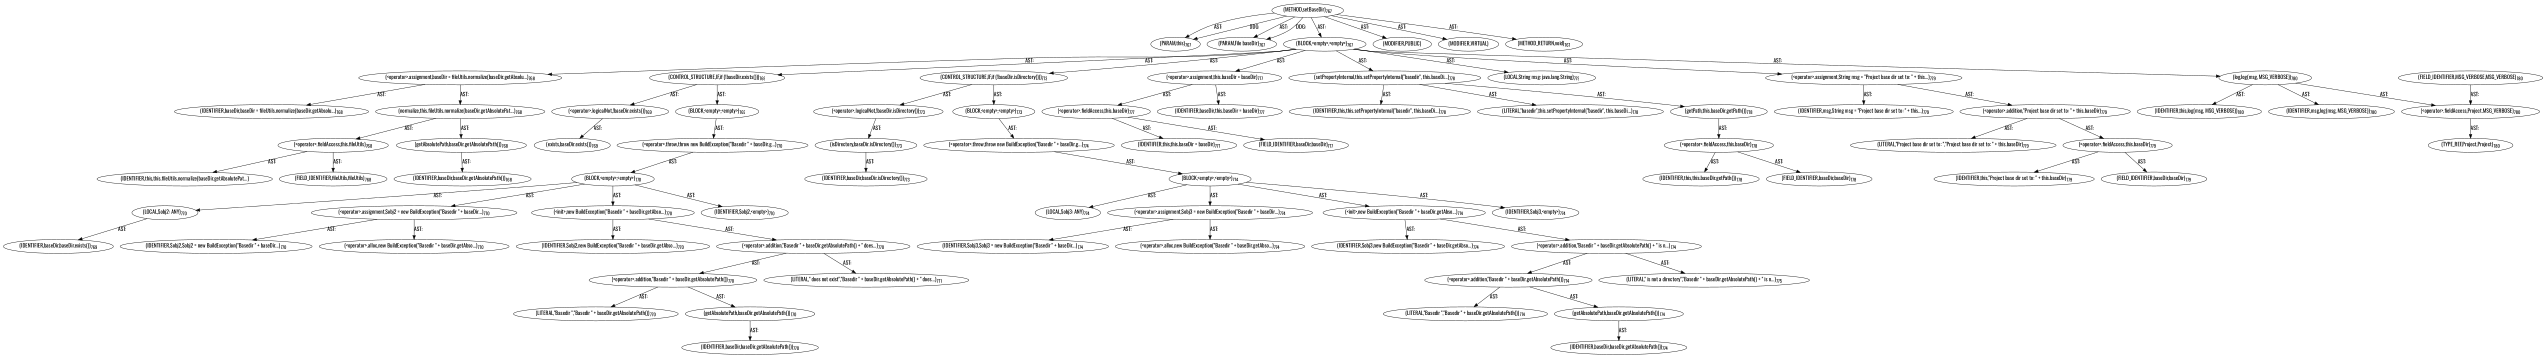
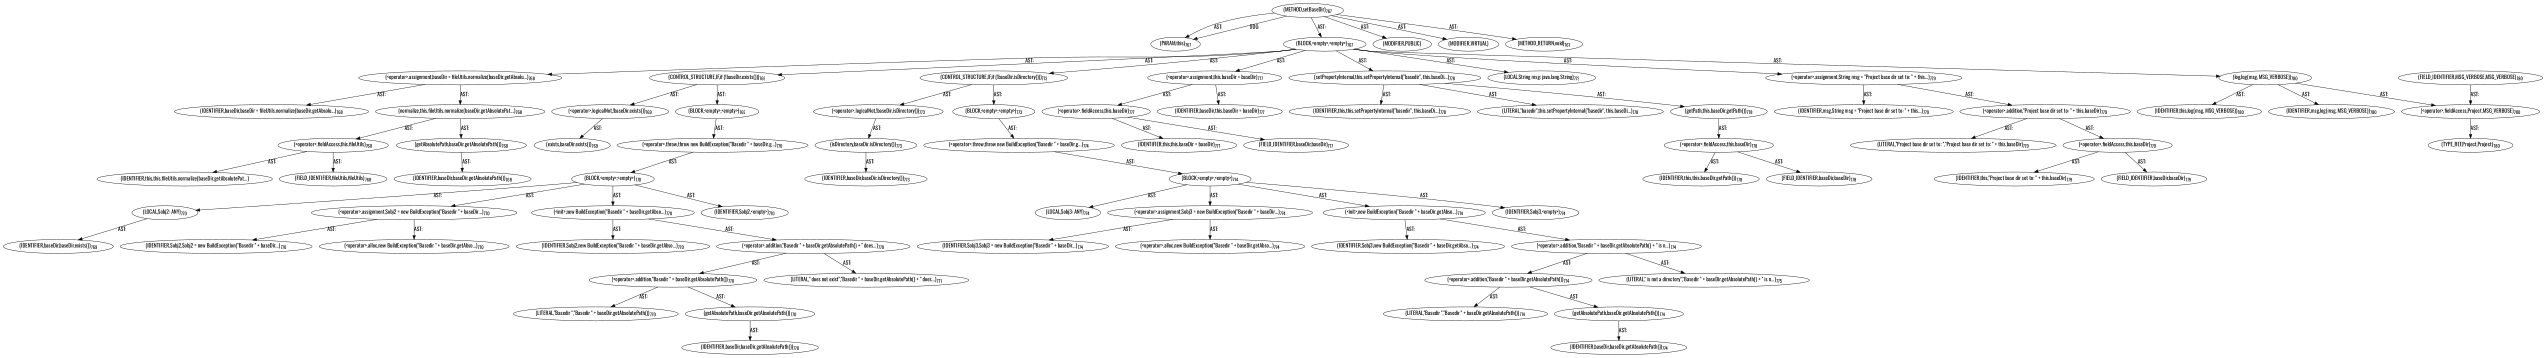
node "(PARAM,File baseDir)": removed
